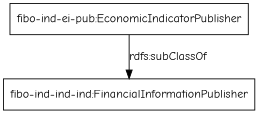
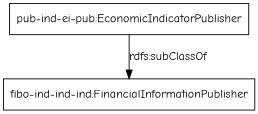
node "fibo-ind-ei-pub:EconomicIndicatorPublisher": label "fibo-ind-ei-pub:EconomicIndicatorPublisher" -> "pub-ind-ei-pub:EconomicIndicatorPublisher"
